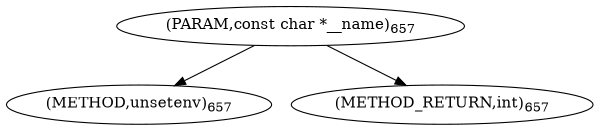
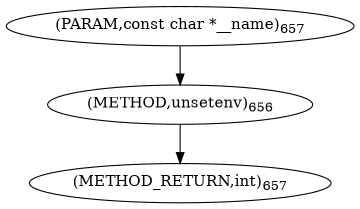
edge "(PARAM,const char *__name)" -> "(METHOD_RETURN,int)": now "(METHOD,unsetenv)" -> "(METHOD_RETURN,int)"
node "(METHOD,unsetenv)": text "657" -> "656"
